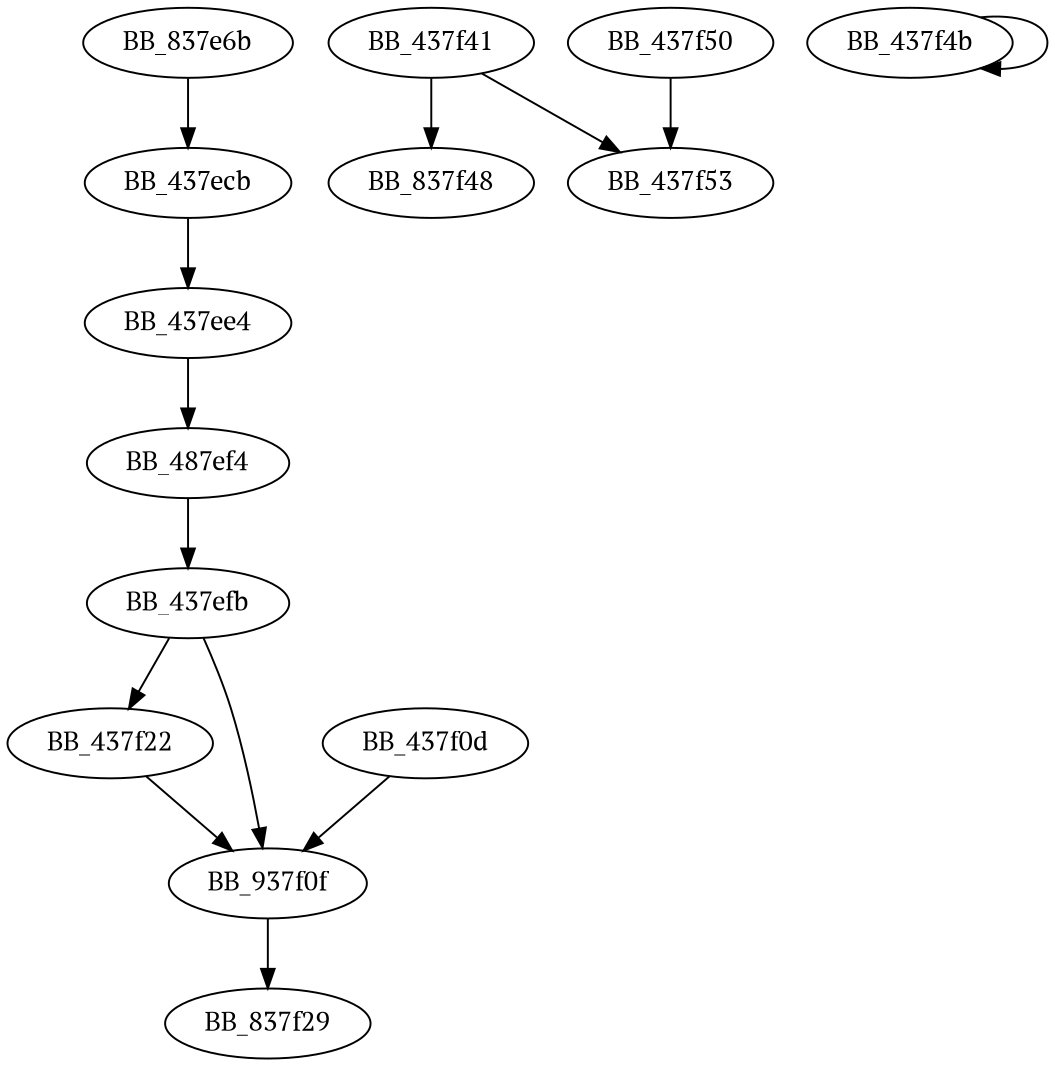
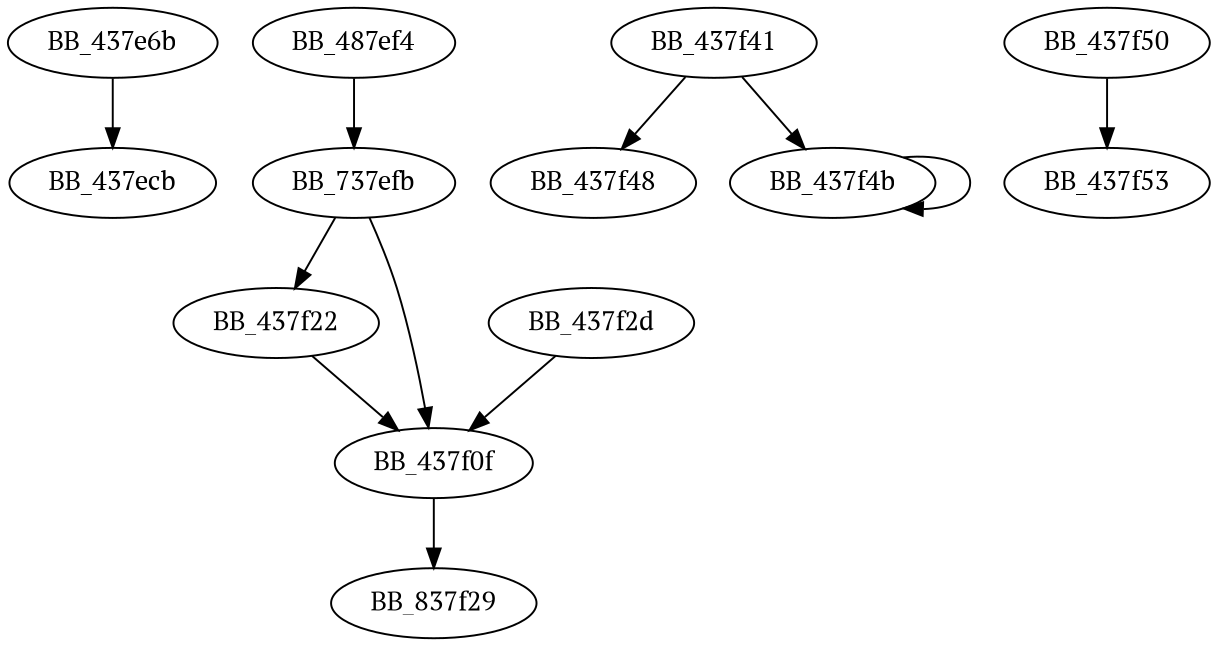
node "BB_837e6b": label "BB_837e6b" -> "BB_437e6b"
edge "BB_437f41" -> "BB_437f53": now "BB_437f41" -> "BB_437f4b"
node "BB_837f48": label "BB_837f48" -> "BB_437f48"
node "BB_437ee4": removed
node "BB_437efb": label "BB_437efb" -> "BB_737efb"
node "BB_437f0d": label "BB_437f0d" -> "BB_437f2d"
node "BB_937f0f": label "BB_937f0f" -> "BB_437f0f"
